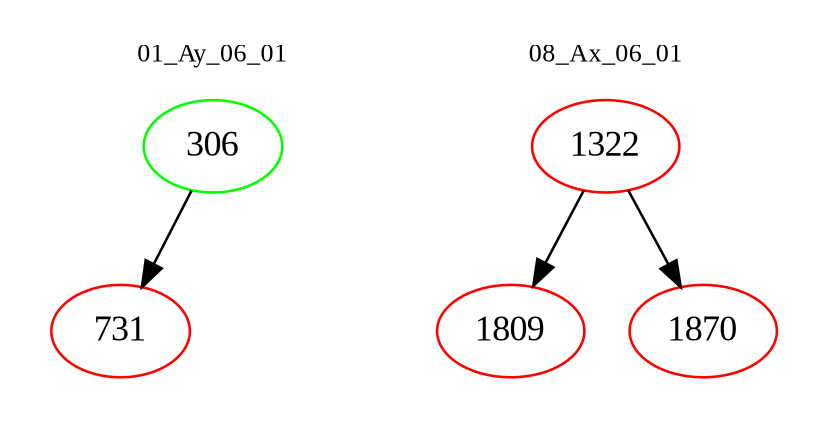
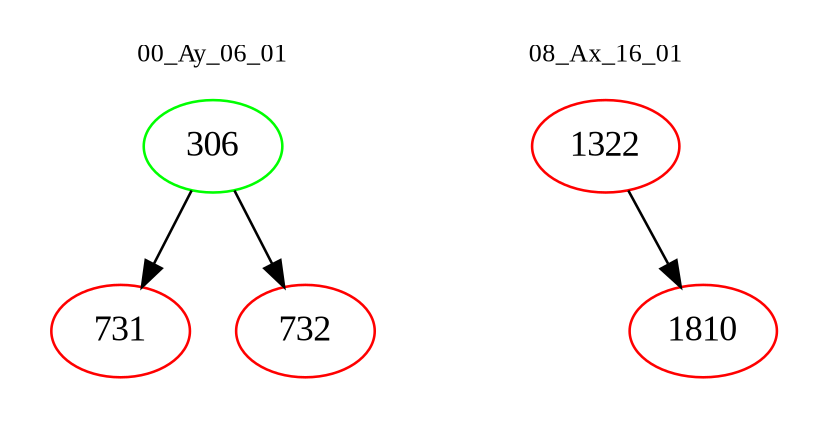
cluster "01_Ay_06_01": label "01_Ay_06_01" -> "00_Ay_06_01"
cluster "08_Ax_06_01": label "08_Ax_06_01" -> "08_Ax_16_01"
node "732": added
node "1809": removed
node "1870": label "1870" -> "1810"
